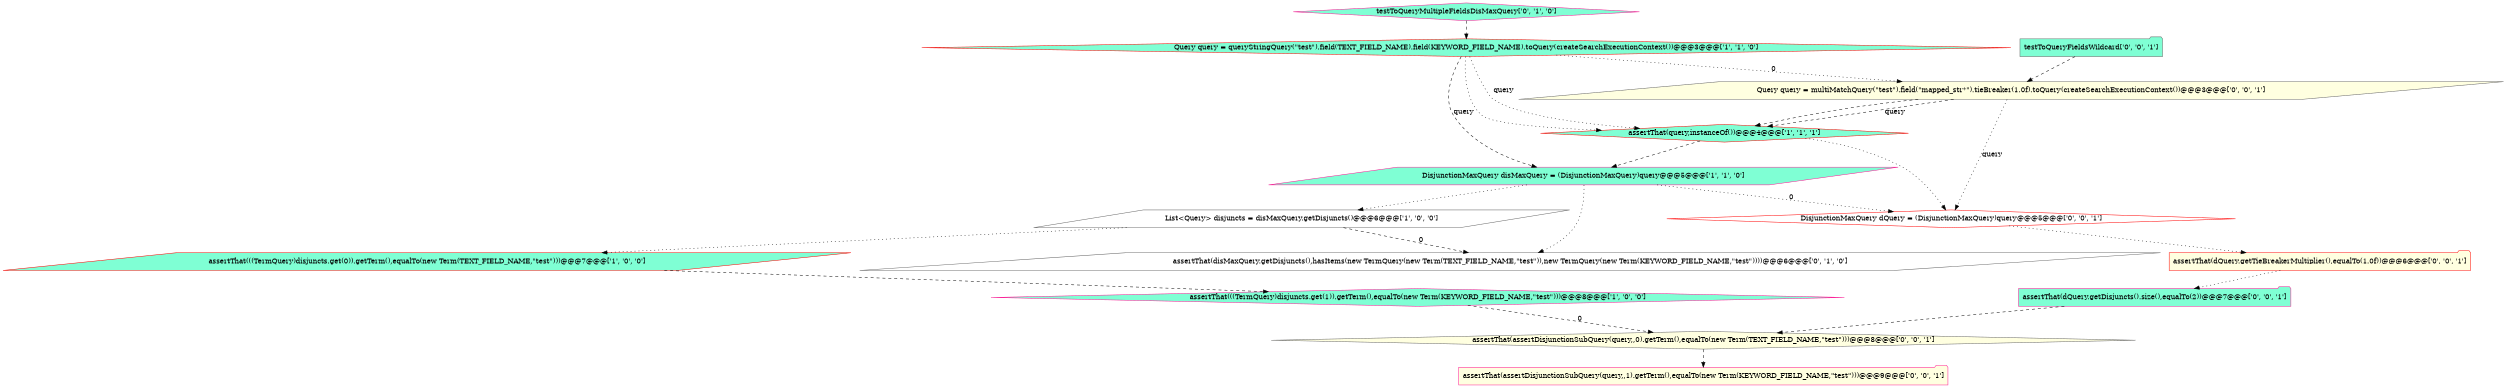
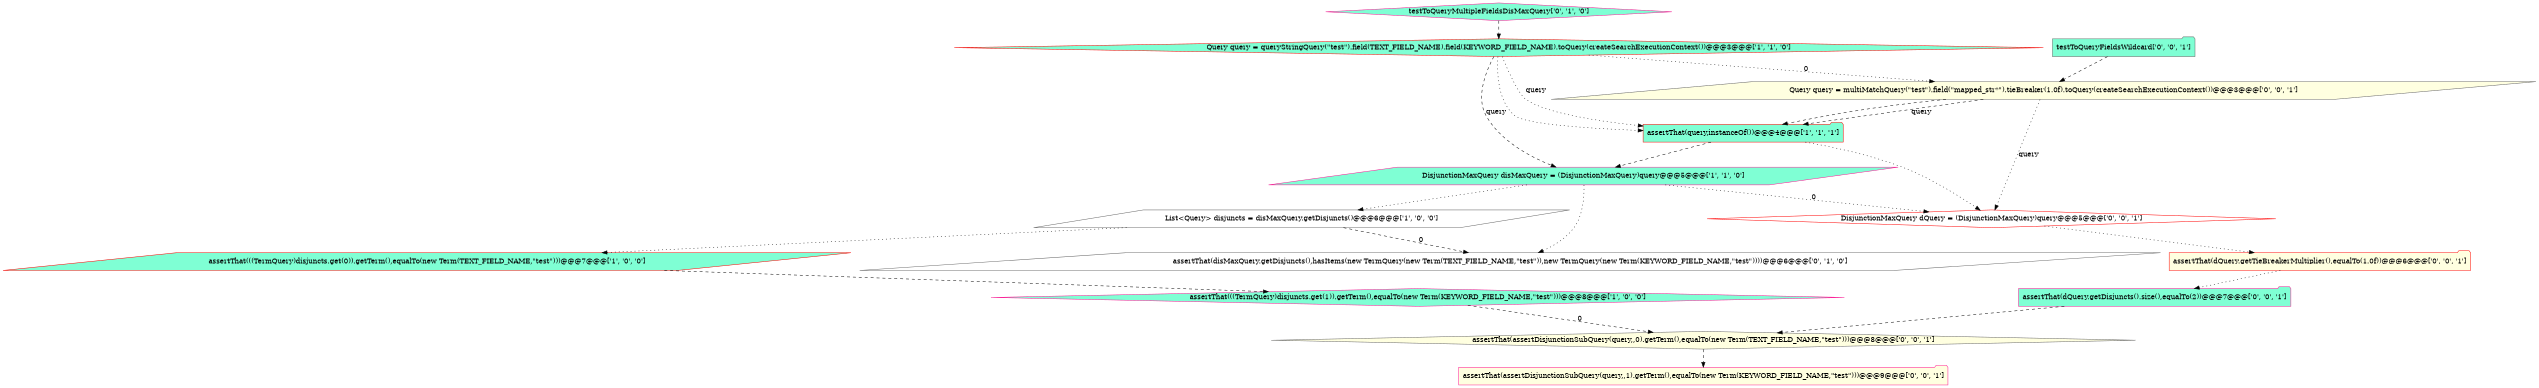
node "assertThat(query,instanceOf())@@@4@@@['1', '1', '1']": shape diamond -> folder
